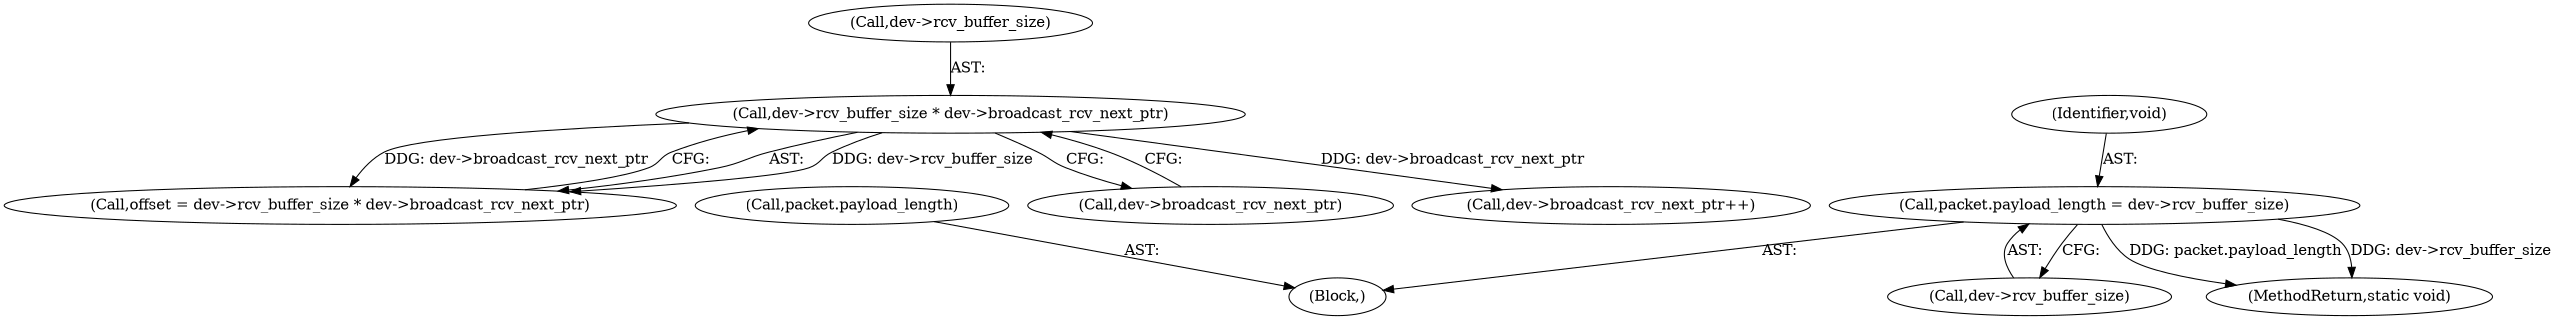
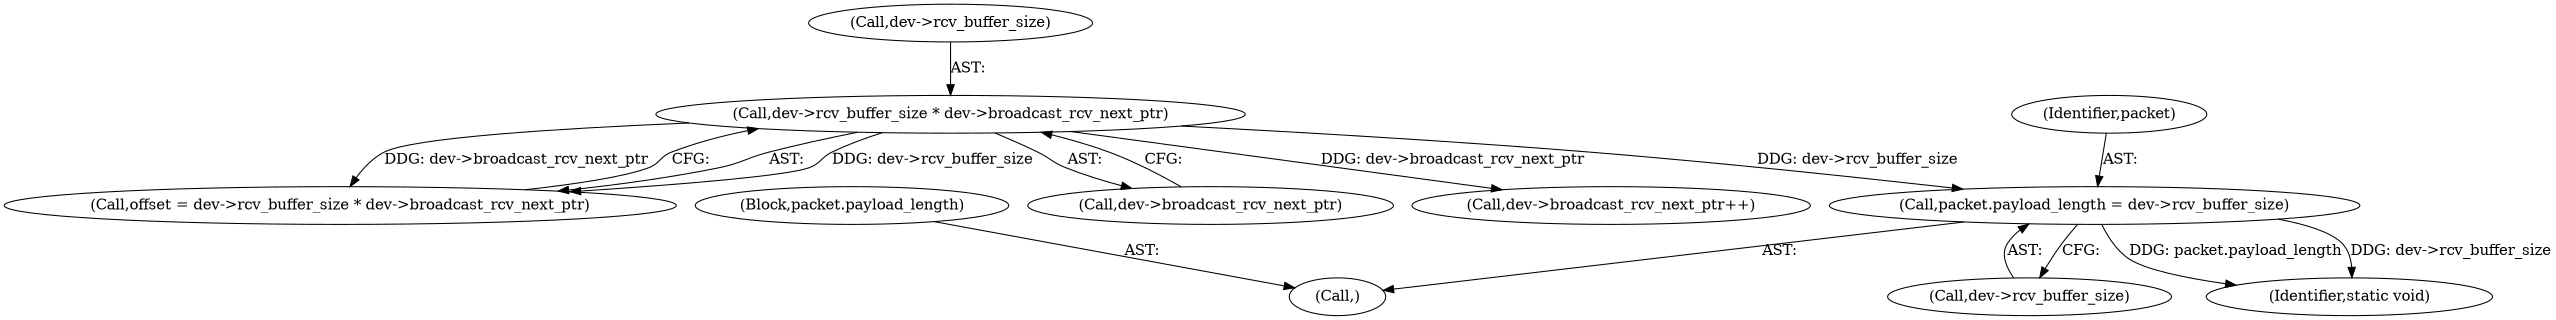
node "(Identifier,void)": label "(Identifier,void)" -> "(Identifier,packet)"
edge "(Call,dev->rcv_buffer_size * dev->broadcast_rcv_next_ptr)" -> "(Call,packet.payload_length = dev->rcv_buffer_size)": added, label "DDG: dev->rcv_buffer_size"
edge "(Call,dev->rcv_buffer_size * dev->broadcast_rcv_next_ptr)" -> "(Call,dev->broadcast_rcv_next_ptr)": label "CFG: " -> "AST: "
node "(Call,packet.payload_length)": label "(Call,packet.payload_length)" -> "(Block,packet.payload_length)"
node "(Block,)": label "(Block,)" -> "(Call,)"
node "(MethodReturn,static void)": label "(MethodReturn,static void)" -> "(Identifier,static void)"
